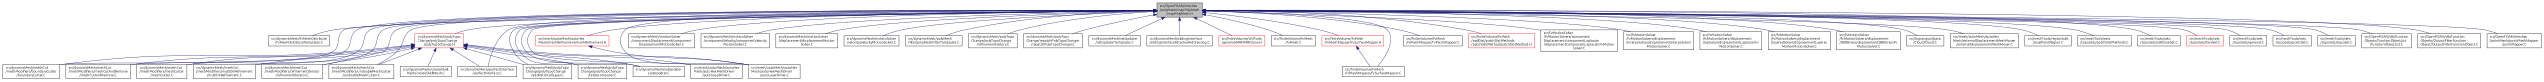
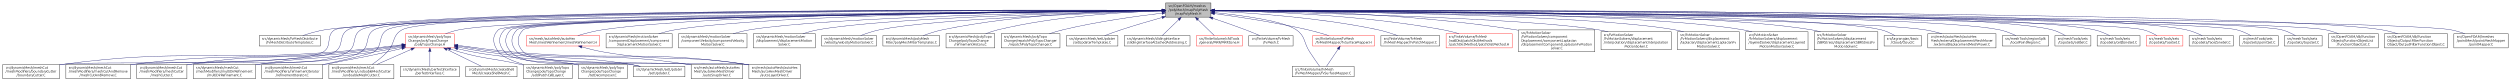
edge "src/dynamicMesh/perfectInterface /perfectInterface.C" -> "src/OpenFOAM/meshes /polyMesh/mapPolyMesh /mapPolyMesh.H": removed
node "src/meshTools/sets /topoSets/patchDistMethods.C": label "src/meshTools/sets /topoSets/patchDistMethods.C" -> "src/meshTools/sets /topoSets/cellSet.C"
node "src/meshTools/sets /topoSets/general.C": label "src/meshTools/sets /topoSets/general.C" -> "src/meshTools/sets /topoSets/faceZoneSet.C"
